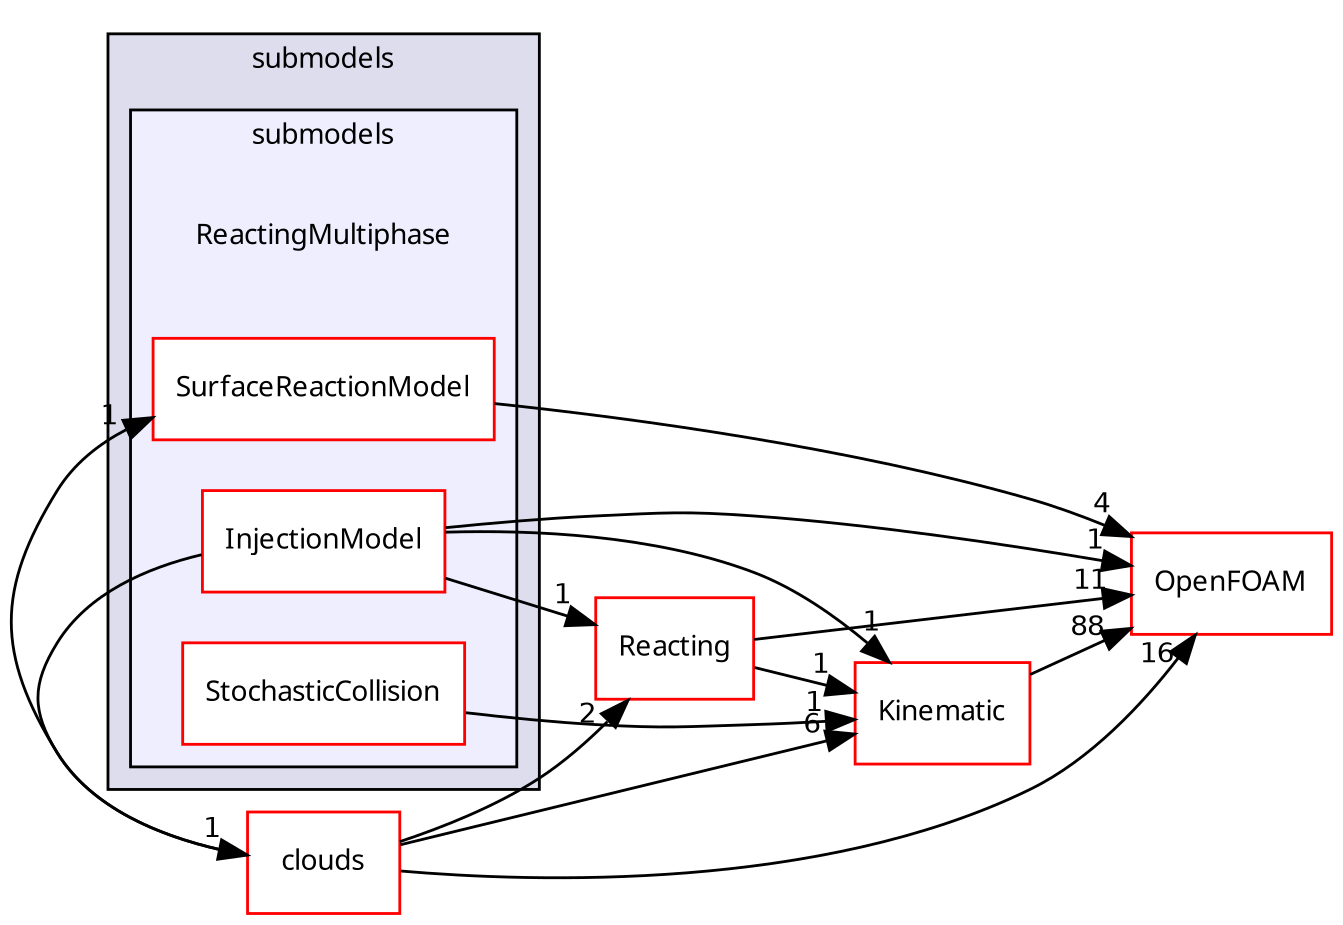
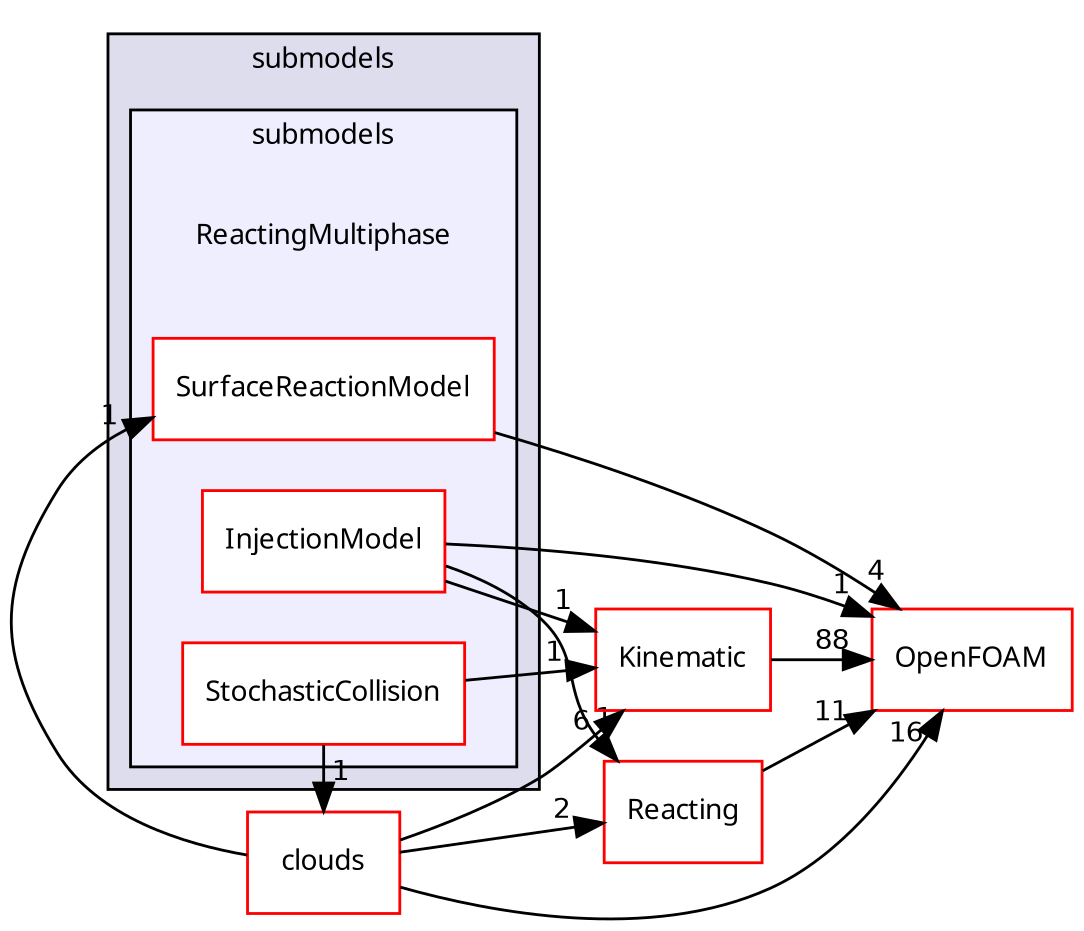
edge "InjectionModel" -> "clouds": now "StochasticCollision" -> "clouds"
edge "Reacting" -> "Kinematic": removed
